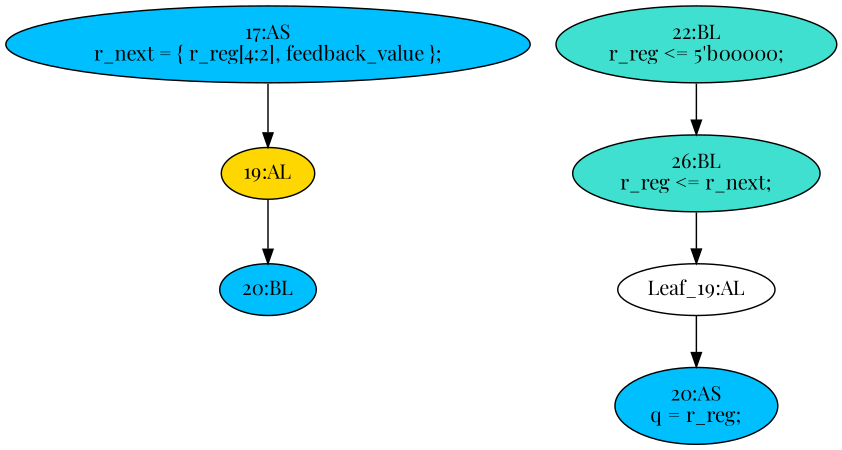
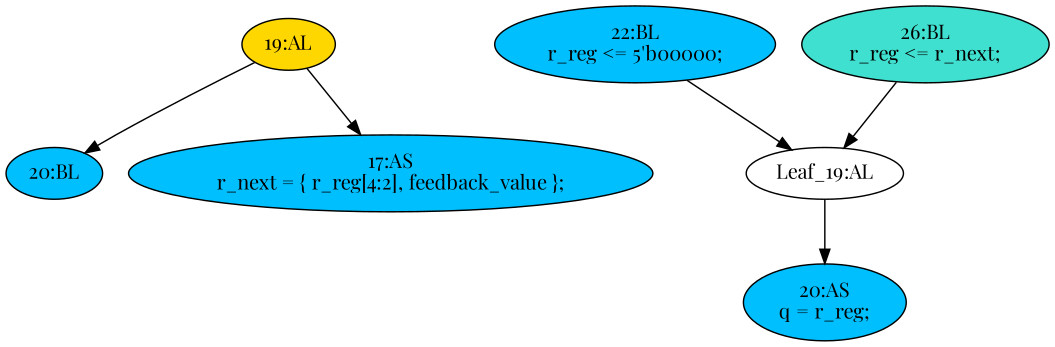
node "22:BL r_reg <= 5'b00000;": fillcolor turquoise -> deepskyblue
edge "22:BL r_reg <= 5'b00000;" -> "26:BL r_reg <= r_next;": now "22:BL r_reg <= 5'b00000;" -> "Leaf_19:AL"
edge "17:AS r_next = { r_reg[4:2], feedback_value };" -> "19:AL": reversed
